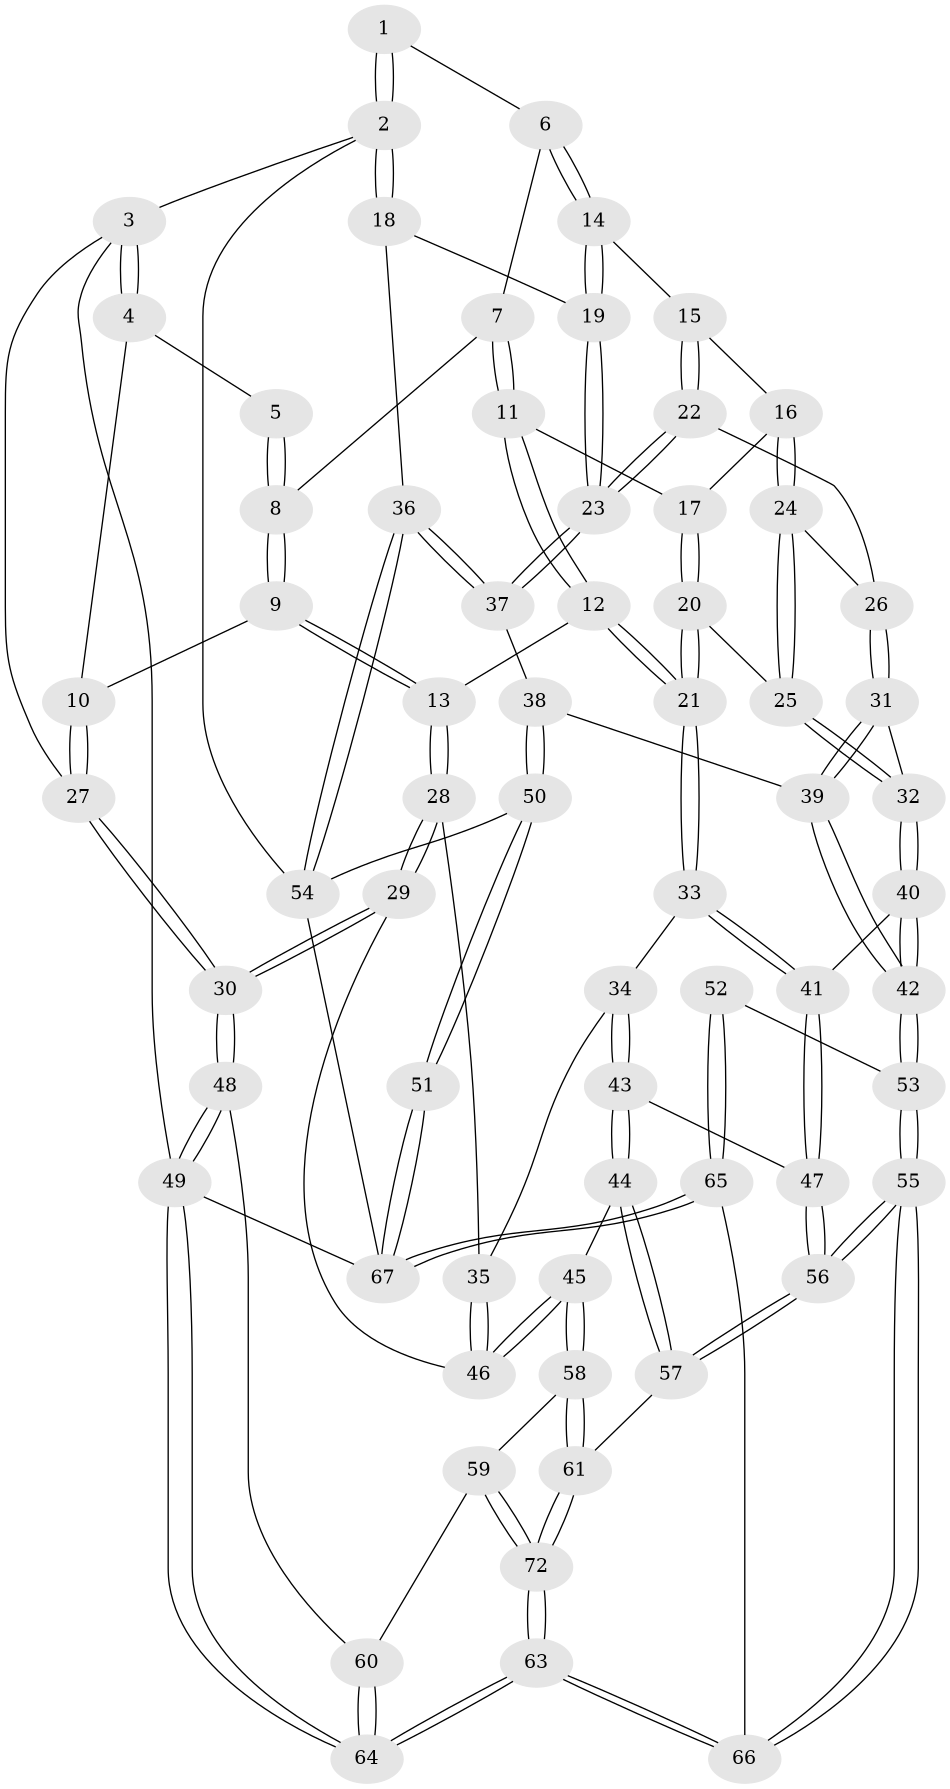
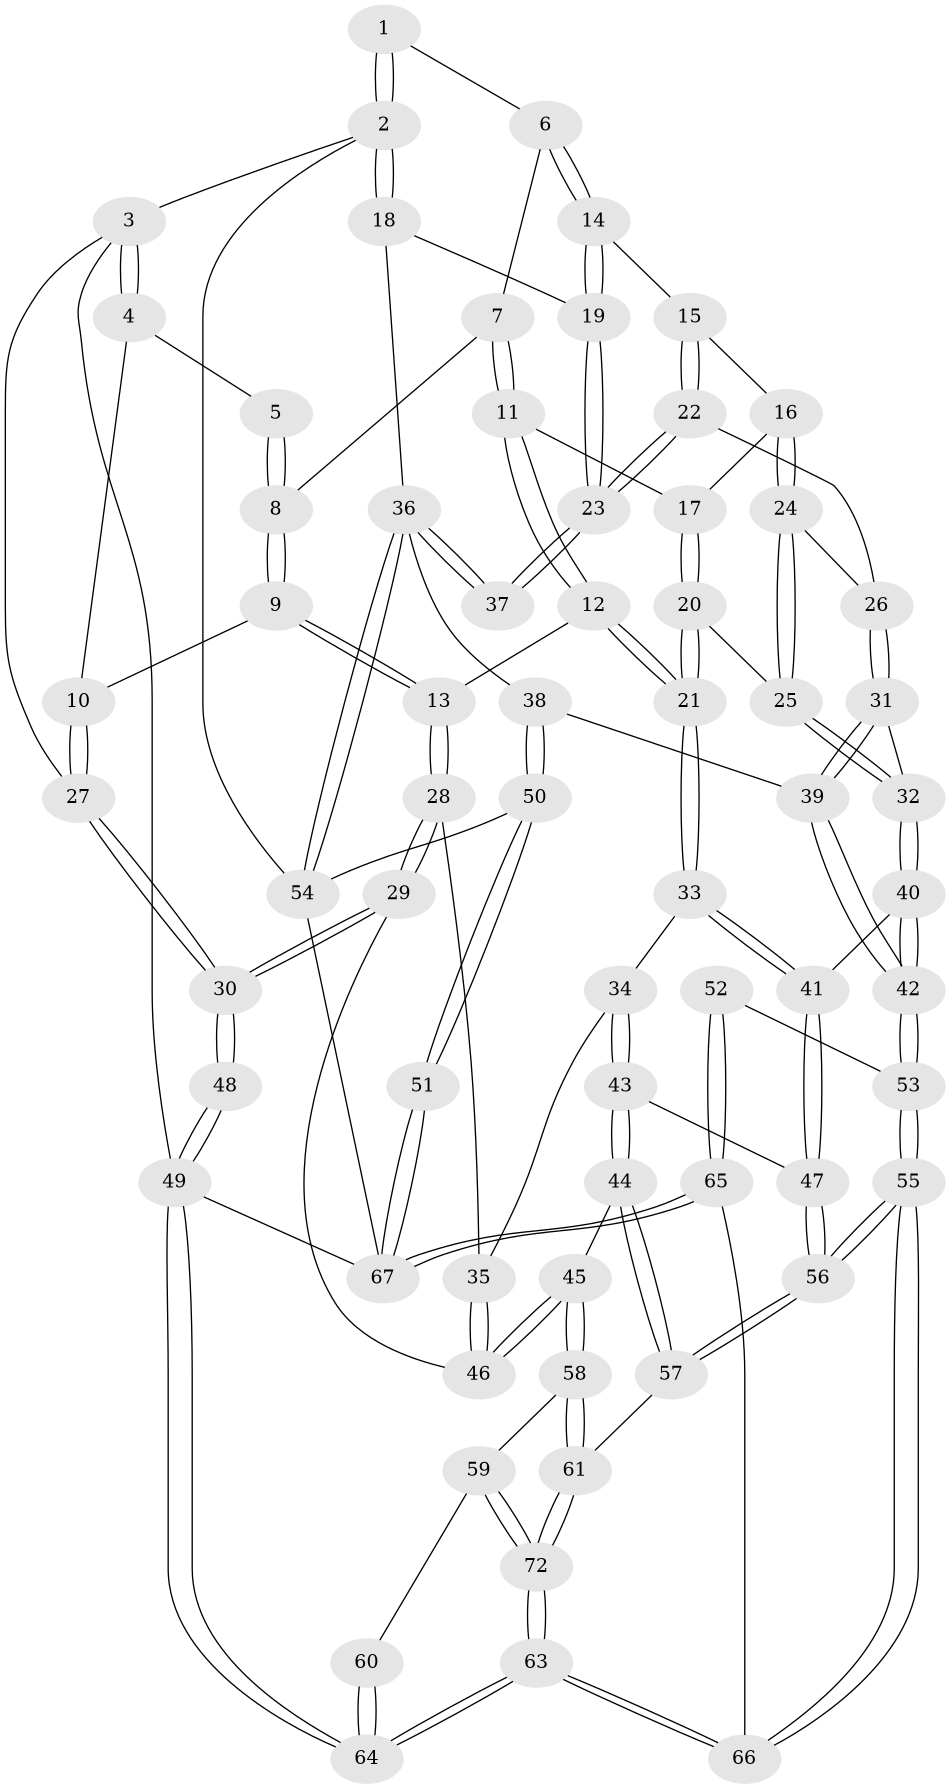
edge "37" -- "38": now "36" -- "38"
edge "48" -- "60": removed
